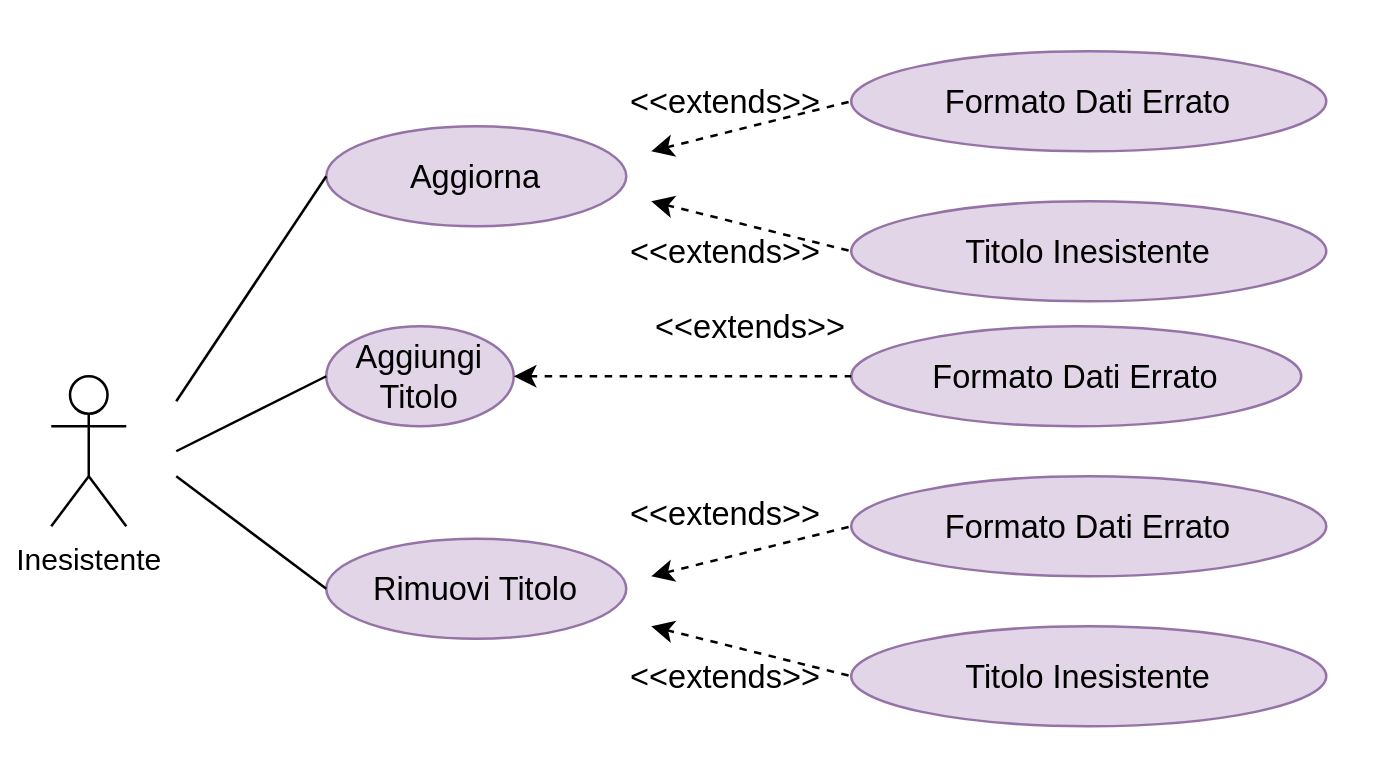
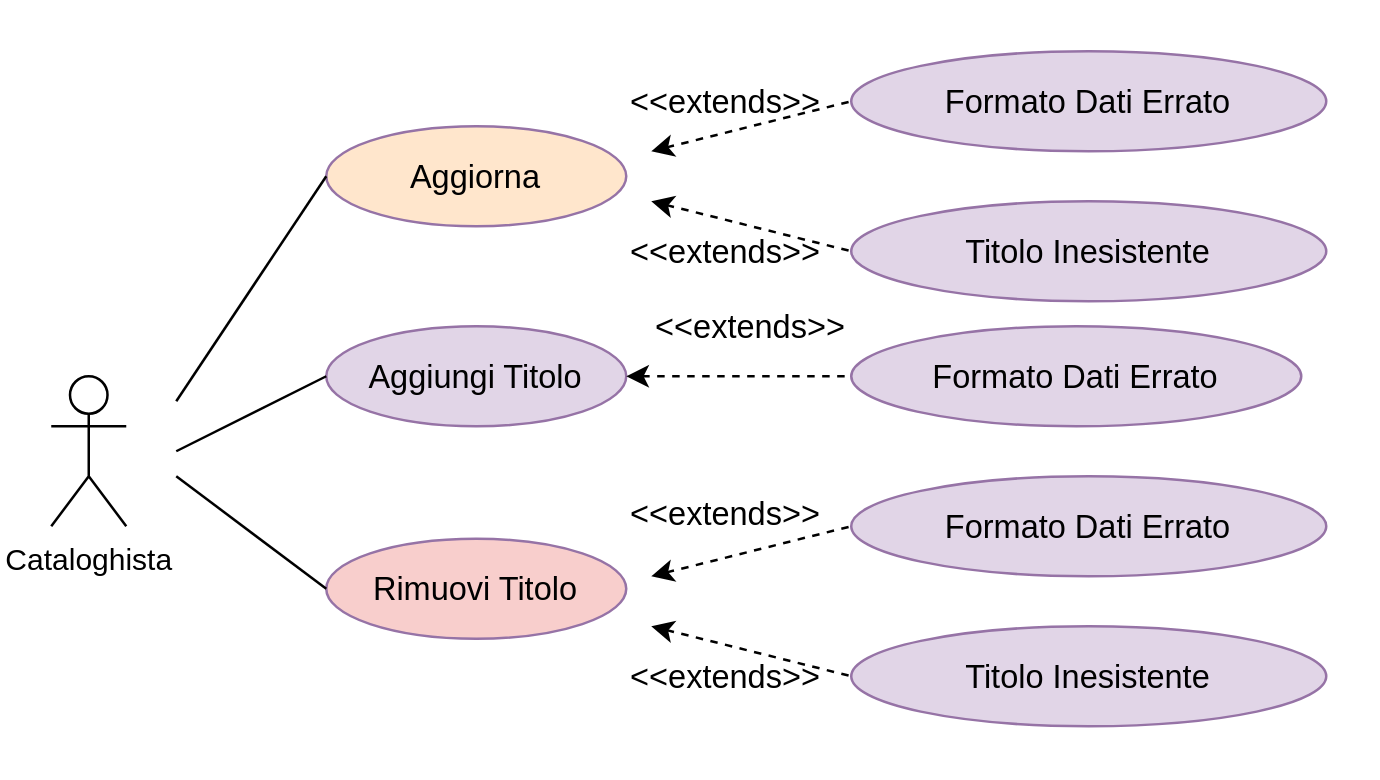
node "Aggiorna": fillcolor #e1d5e7 -> #ffe6cc
node "Aggiungi Titolo": size 188x100 -> 300x100
node "Inesistente": label "Inesistente" -> "Cataloghista"
node "Rimuovi Titolo": fillcolor #e1d5e7 -> #f8cecc
